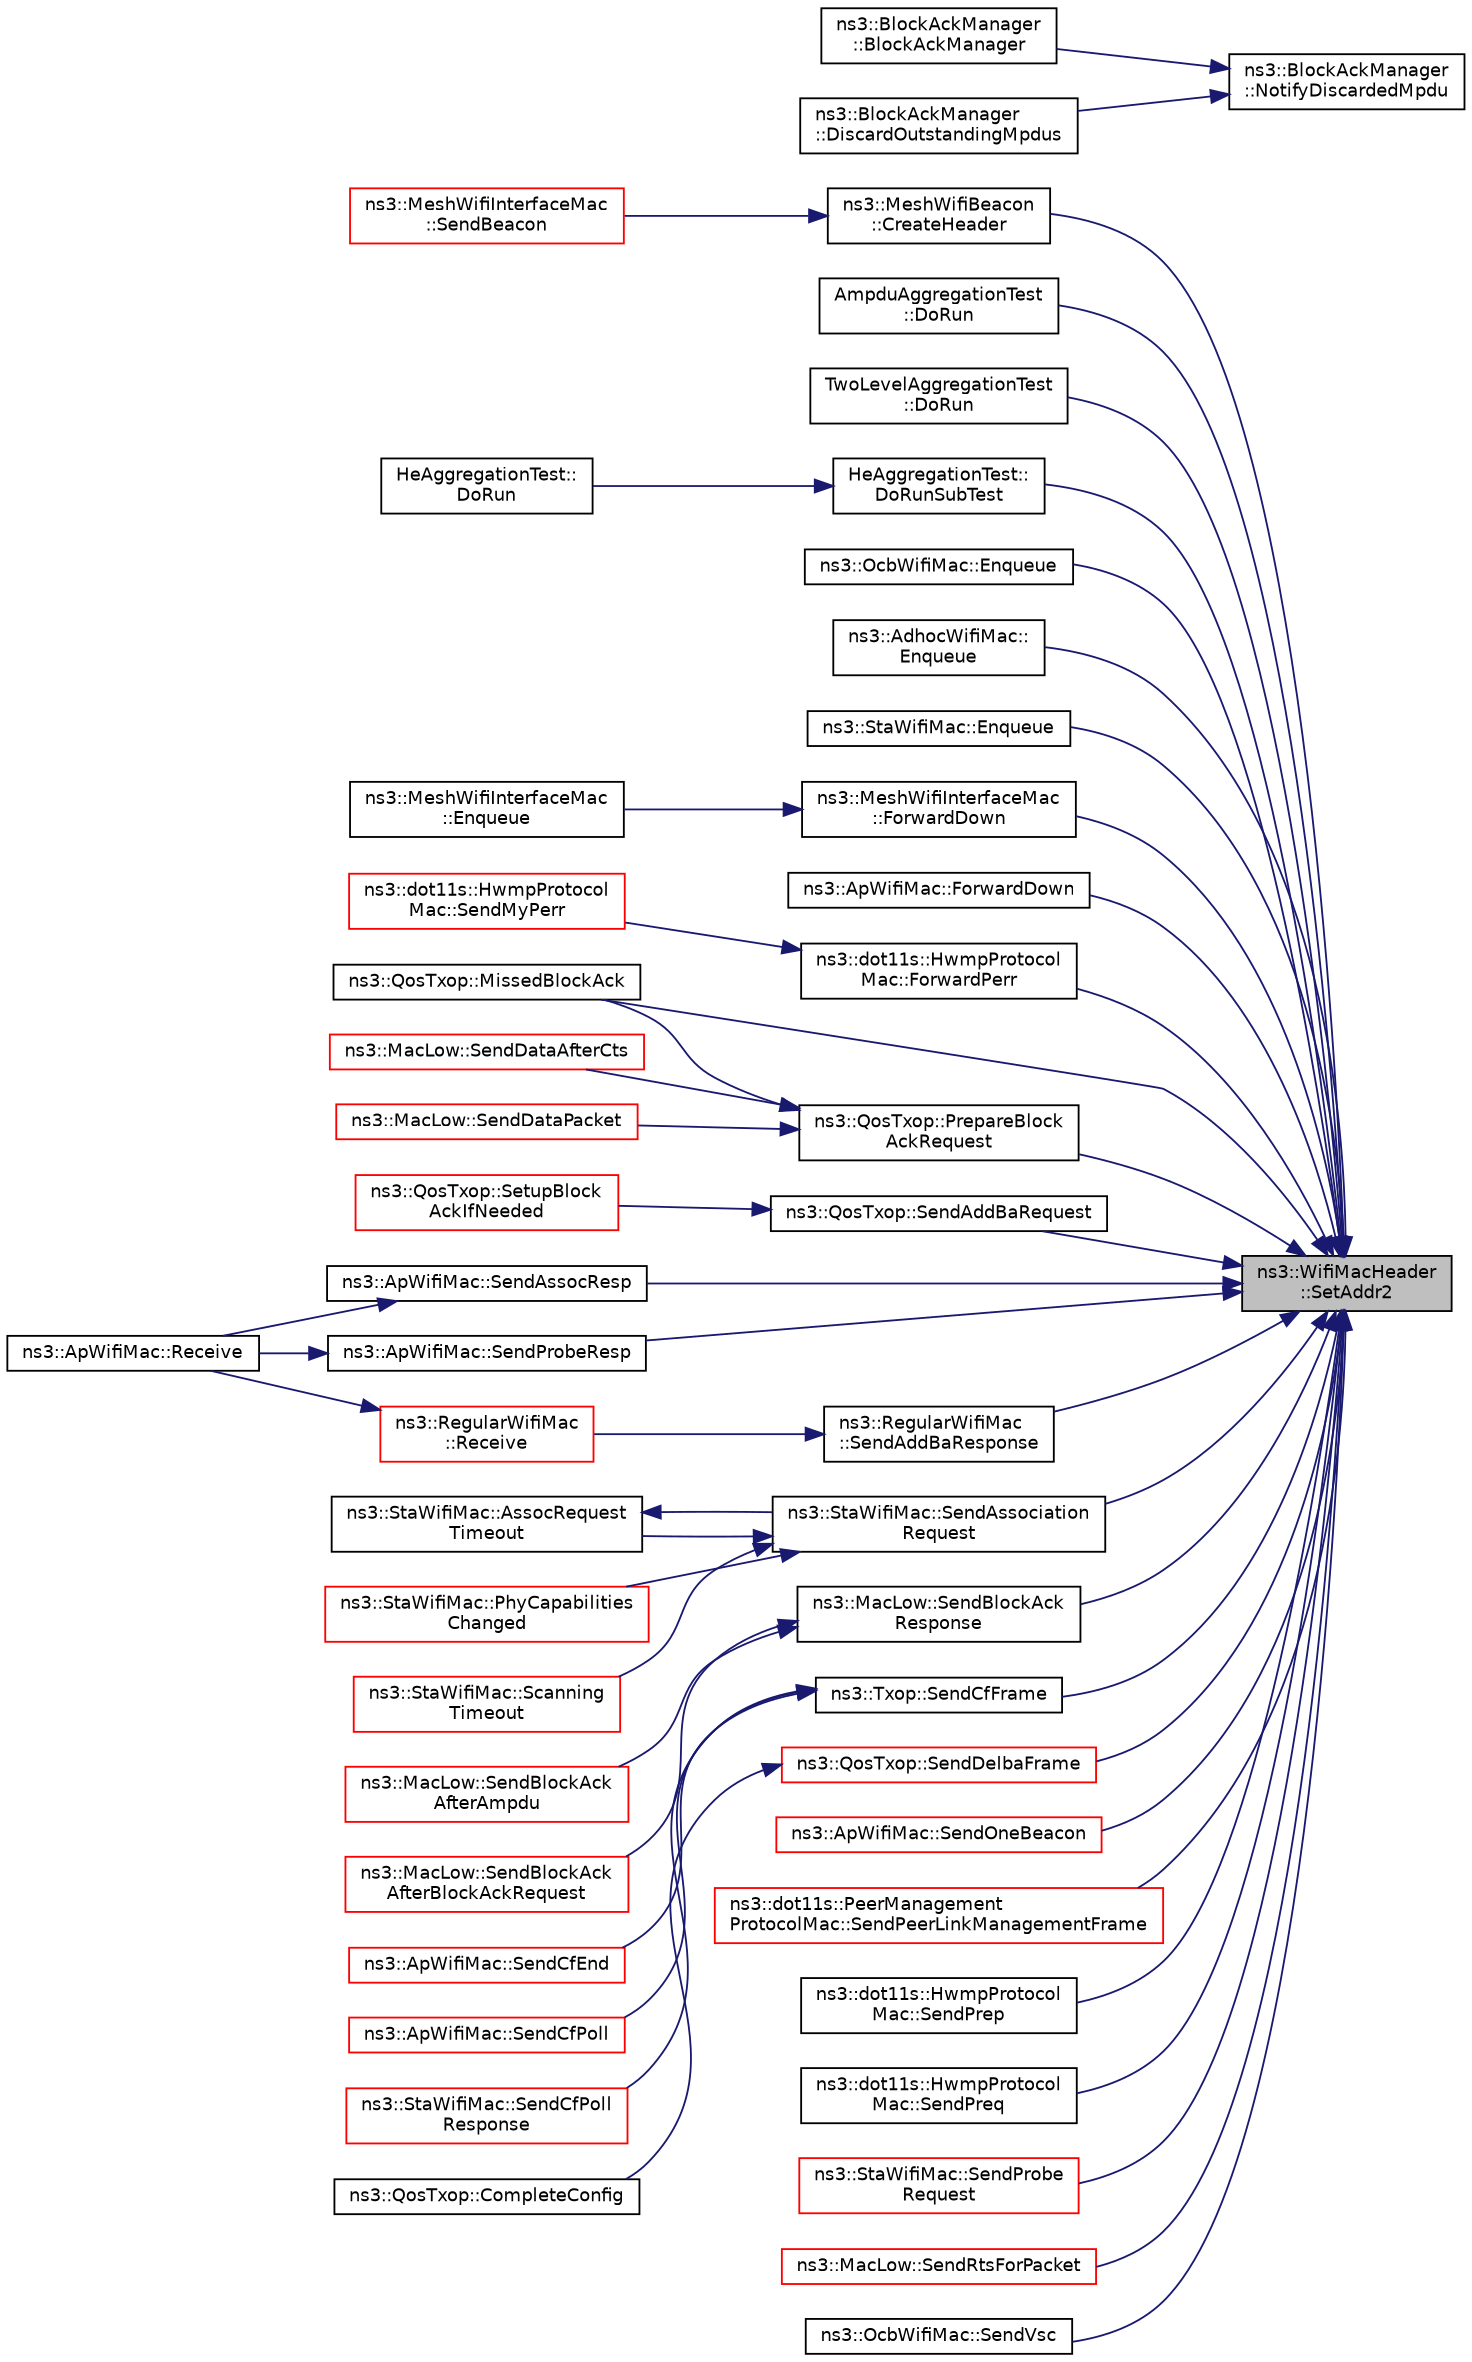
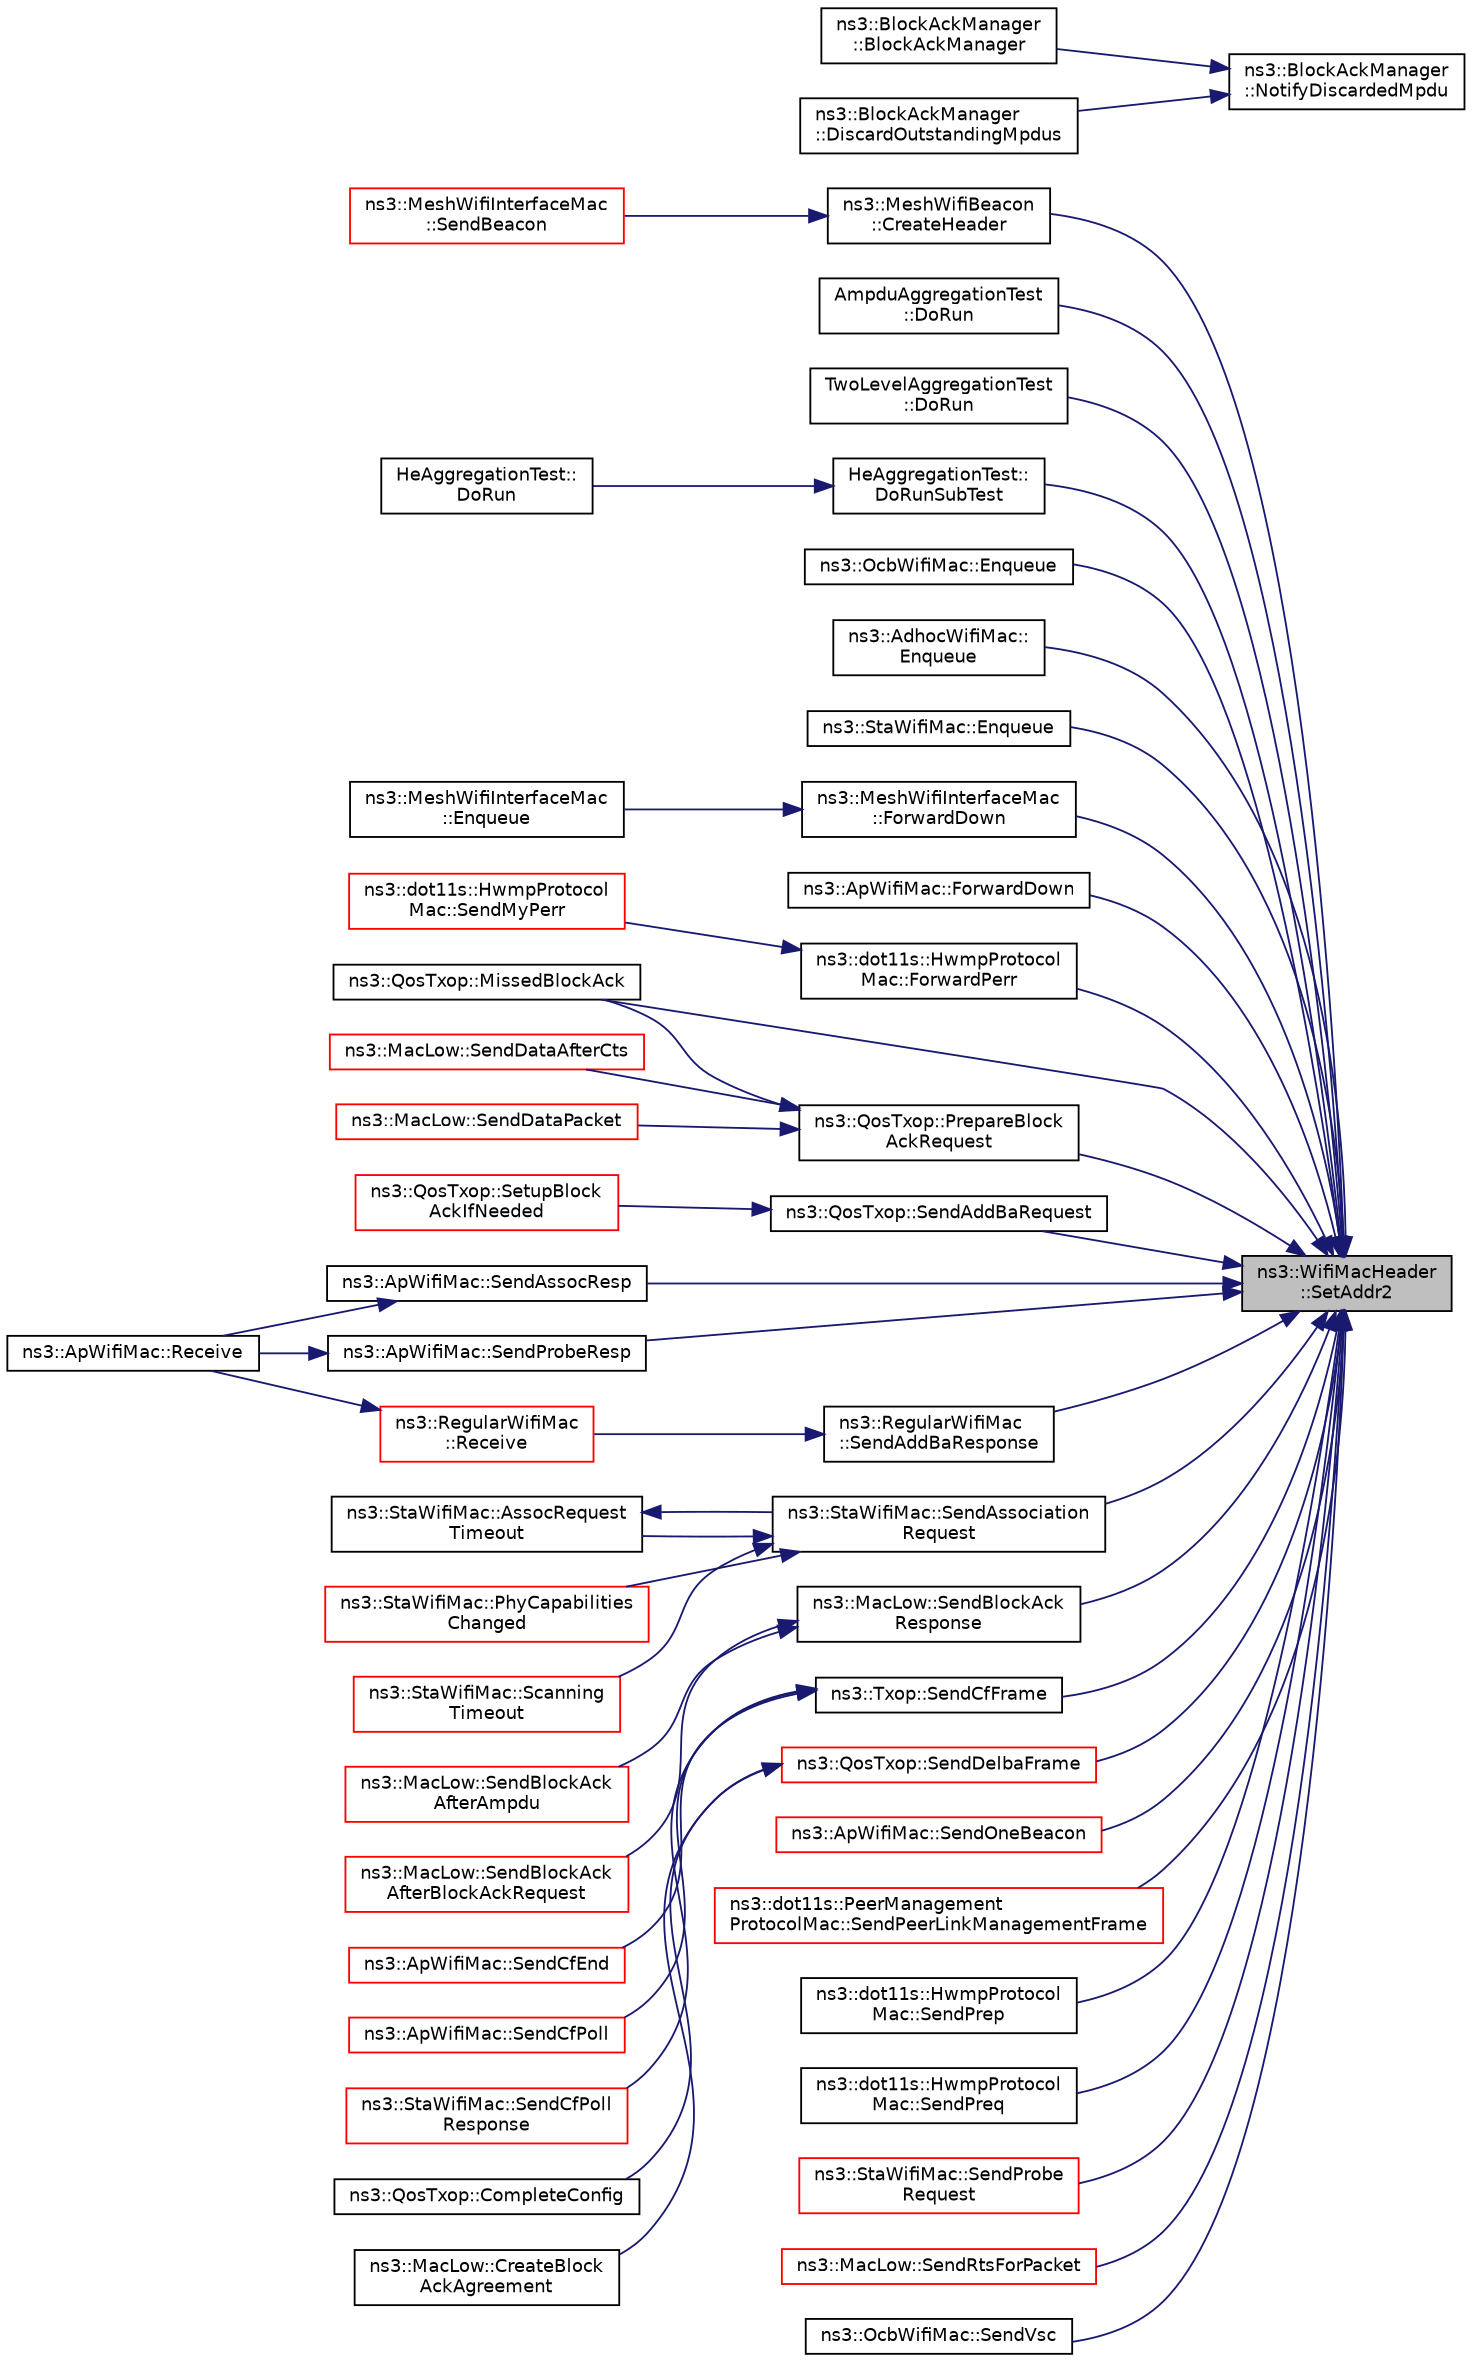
node "ns3::MacLow::CreateBlock AckAgreement": added
